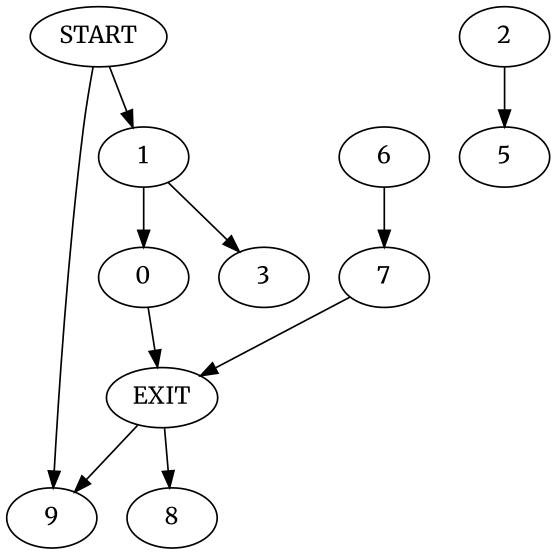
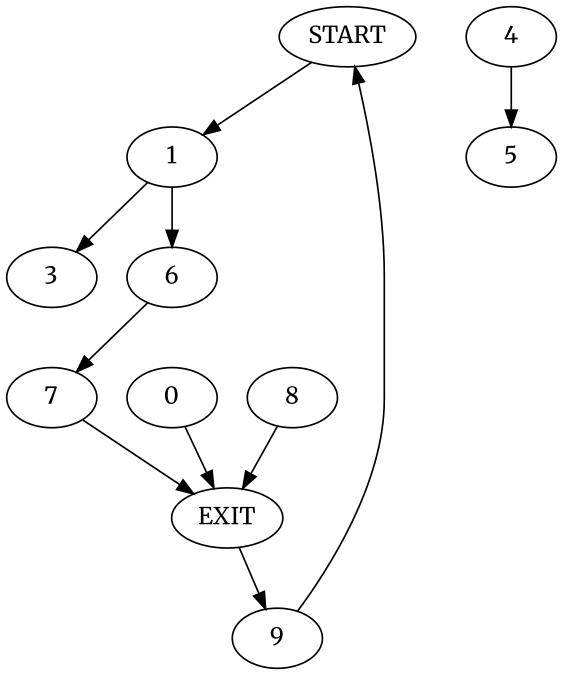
node "2": label "2" -> "4"
edge "1" -> "0": now "1" -> "6"
edge "START" -> "9": reversed
edge "EXIT" -> "8": reversed
